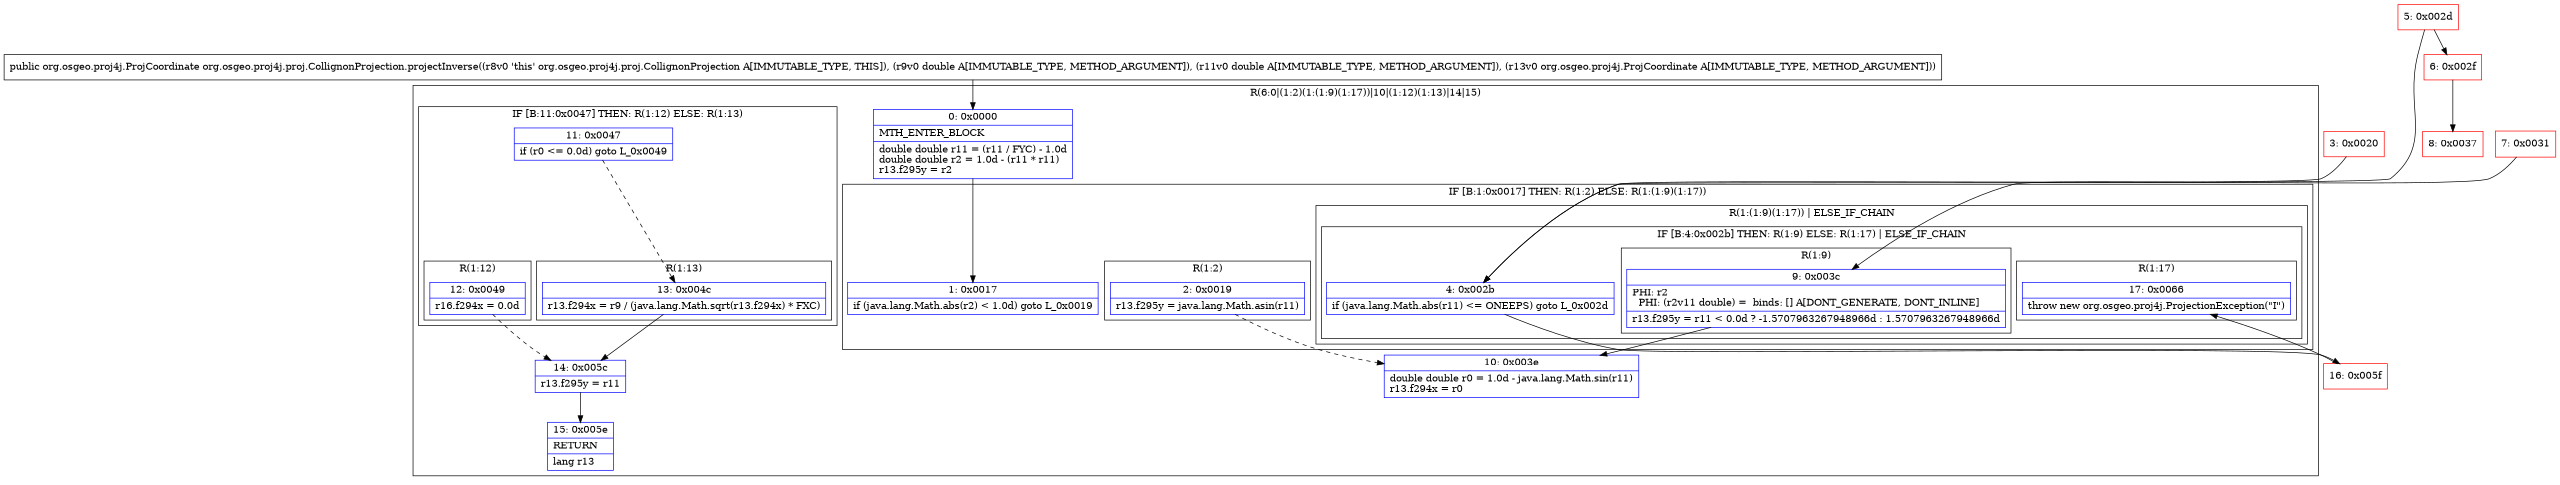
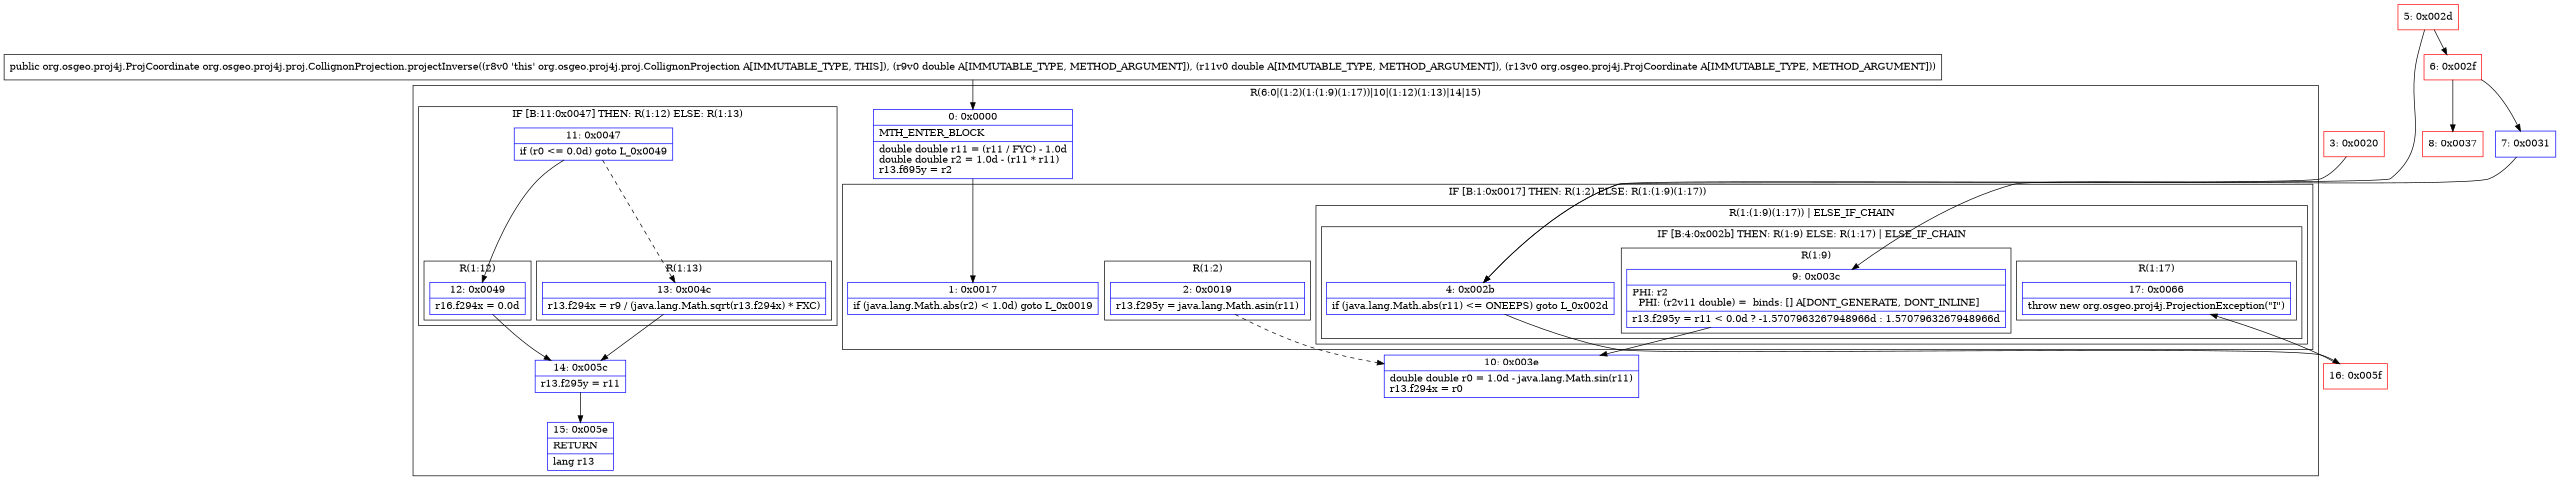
edge "6: 0x002f" -> "7: 0x0031": added
node "7: 0x0031": color red -> blue
node "0: 0x0000": text "r13.f295y = r2" -> "r13.f695y = r2"
edge "11: 0x0047" -> "12: 0x0049": added
edge "12: 0x0049" -> "14: 0x005c": style dashed -> solid
